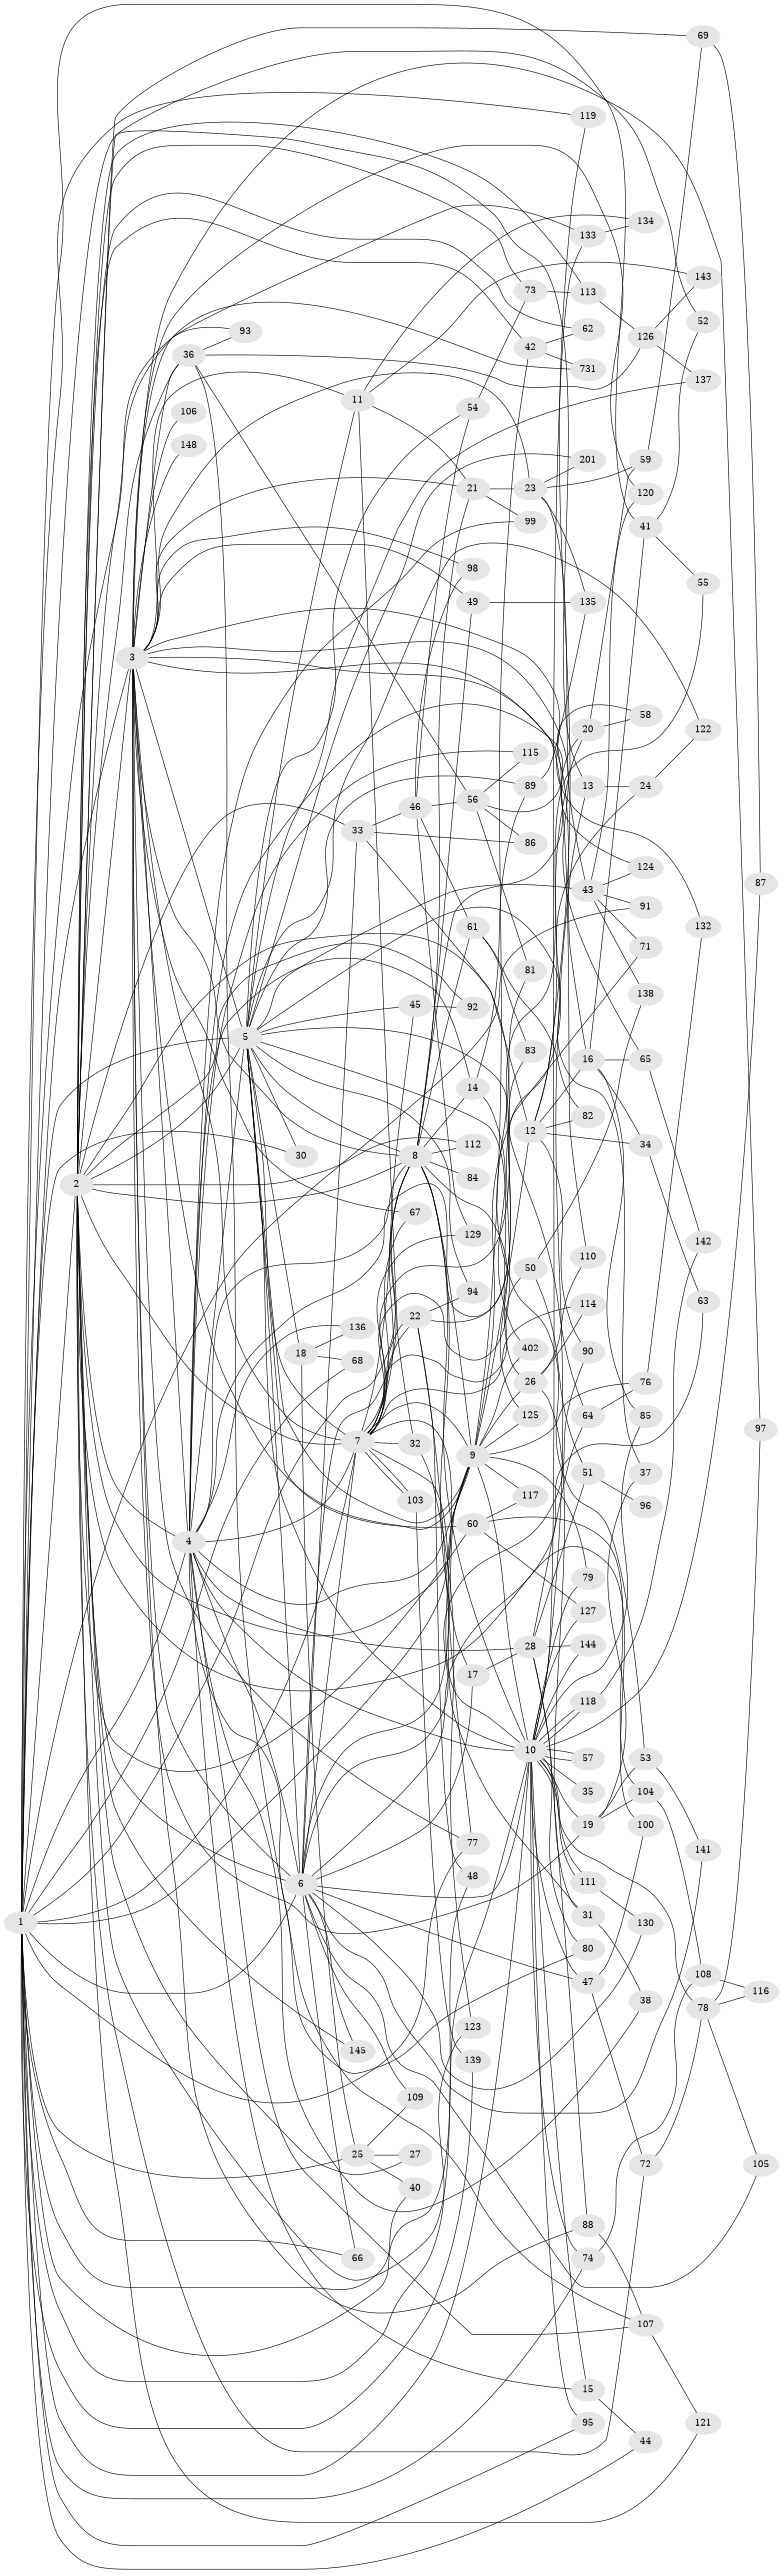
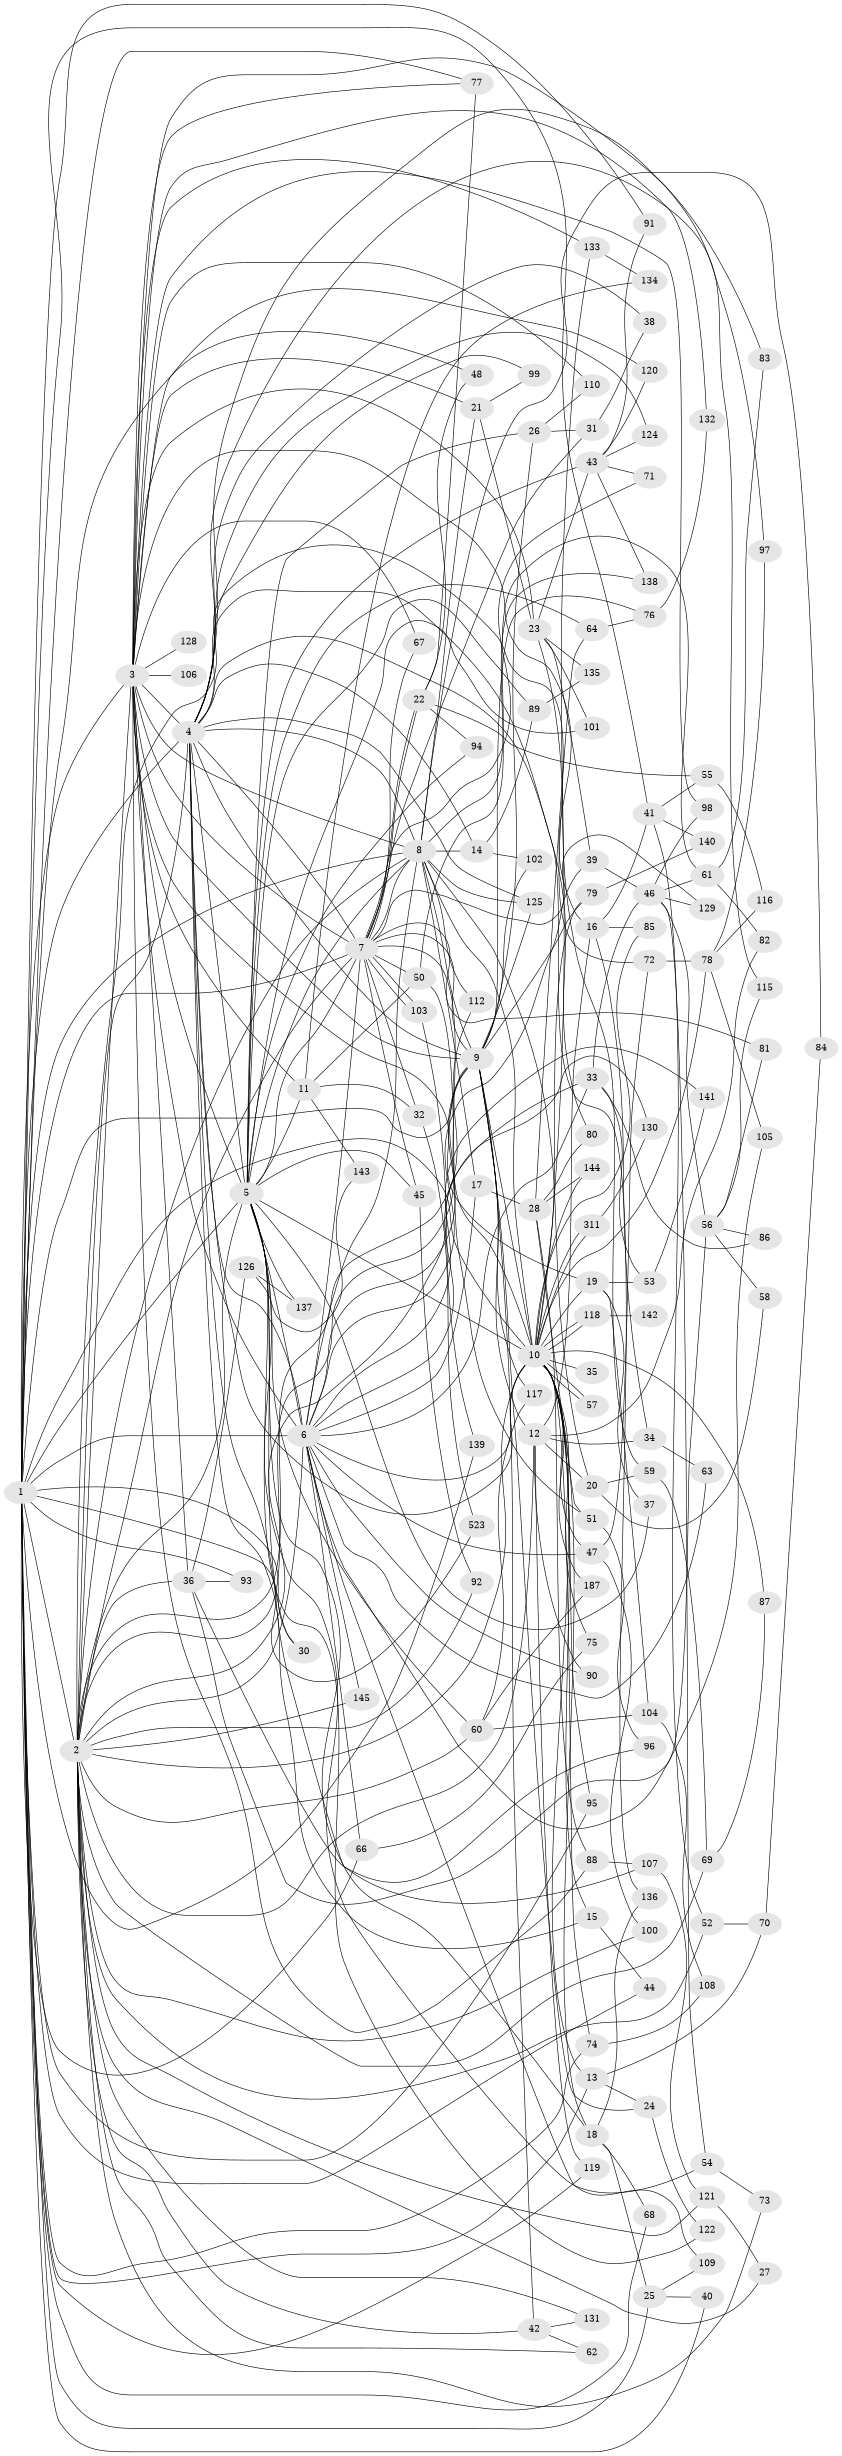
node "113": removed
node "731": label "731" -> "131"
edge "11" -- "21": now "11" -- "50"
node "148": label "148" -> "128"
node "201": label "201" -> "101"
node "49": removed
node "140": added
node "39": added
node "65": removed
node "114": removed
node "402": label "402" -> "102"
edge "36" -- "107": now "36" -- "96"
edge "5" -- "9": removed
node "127": label "127" -> "187"
edge "4" -- "28": now "4" -- "125"
node "75": added
edge "10" -- "18": added
node "111": label "111" -> "311"
node "70": added
edge "108" -- "116": now "55" -- "116"
node "123": label "123" -> "523"
edge "25" -- "27": now "121" -- "27"
